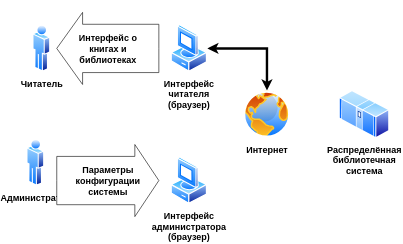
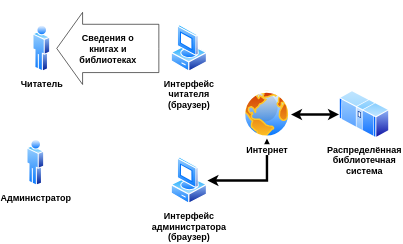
node "Интерфейс о книгах и библиотеках": label "Интерфейс о книгах и библиотеках" -> "Сведения о книгах и библиотеках"
edge "Интерфейс читателя(браузер)" -- "Интернет": removed
edge "Интернет" -- "Распределённая библиотечная система": added
node "Параметры конфигурациисистемы": removed
edge "Интернет" -- "Интерфейс администратора(браузер)": added
